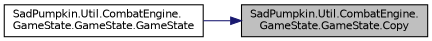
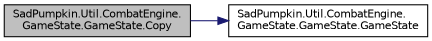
edge "SadPumpkin.Util.CombatEngine. GameState.GameState.GameState" -> "SadPumpkin.Util.CombatEngine. GameState.GameState.Copy": reversed
